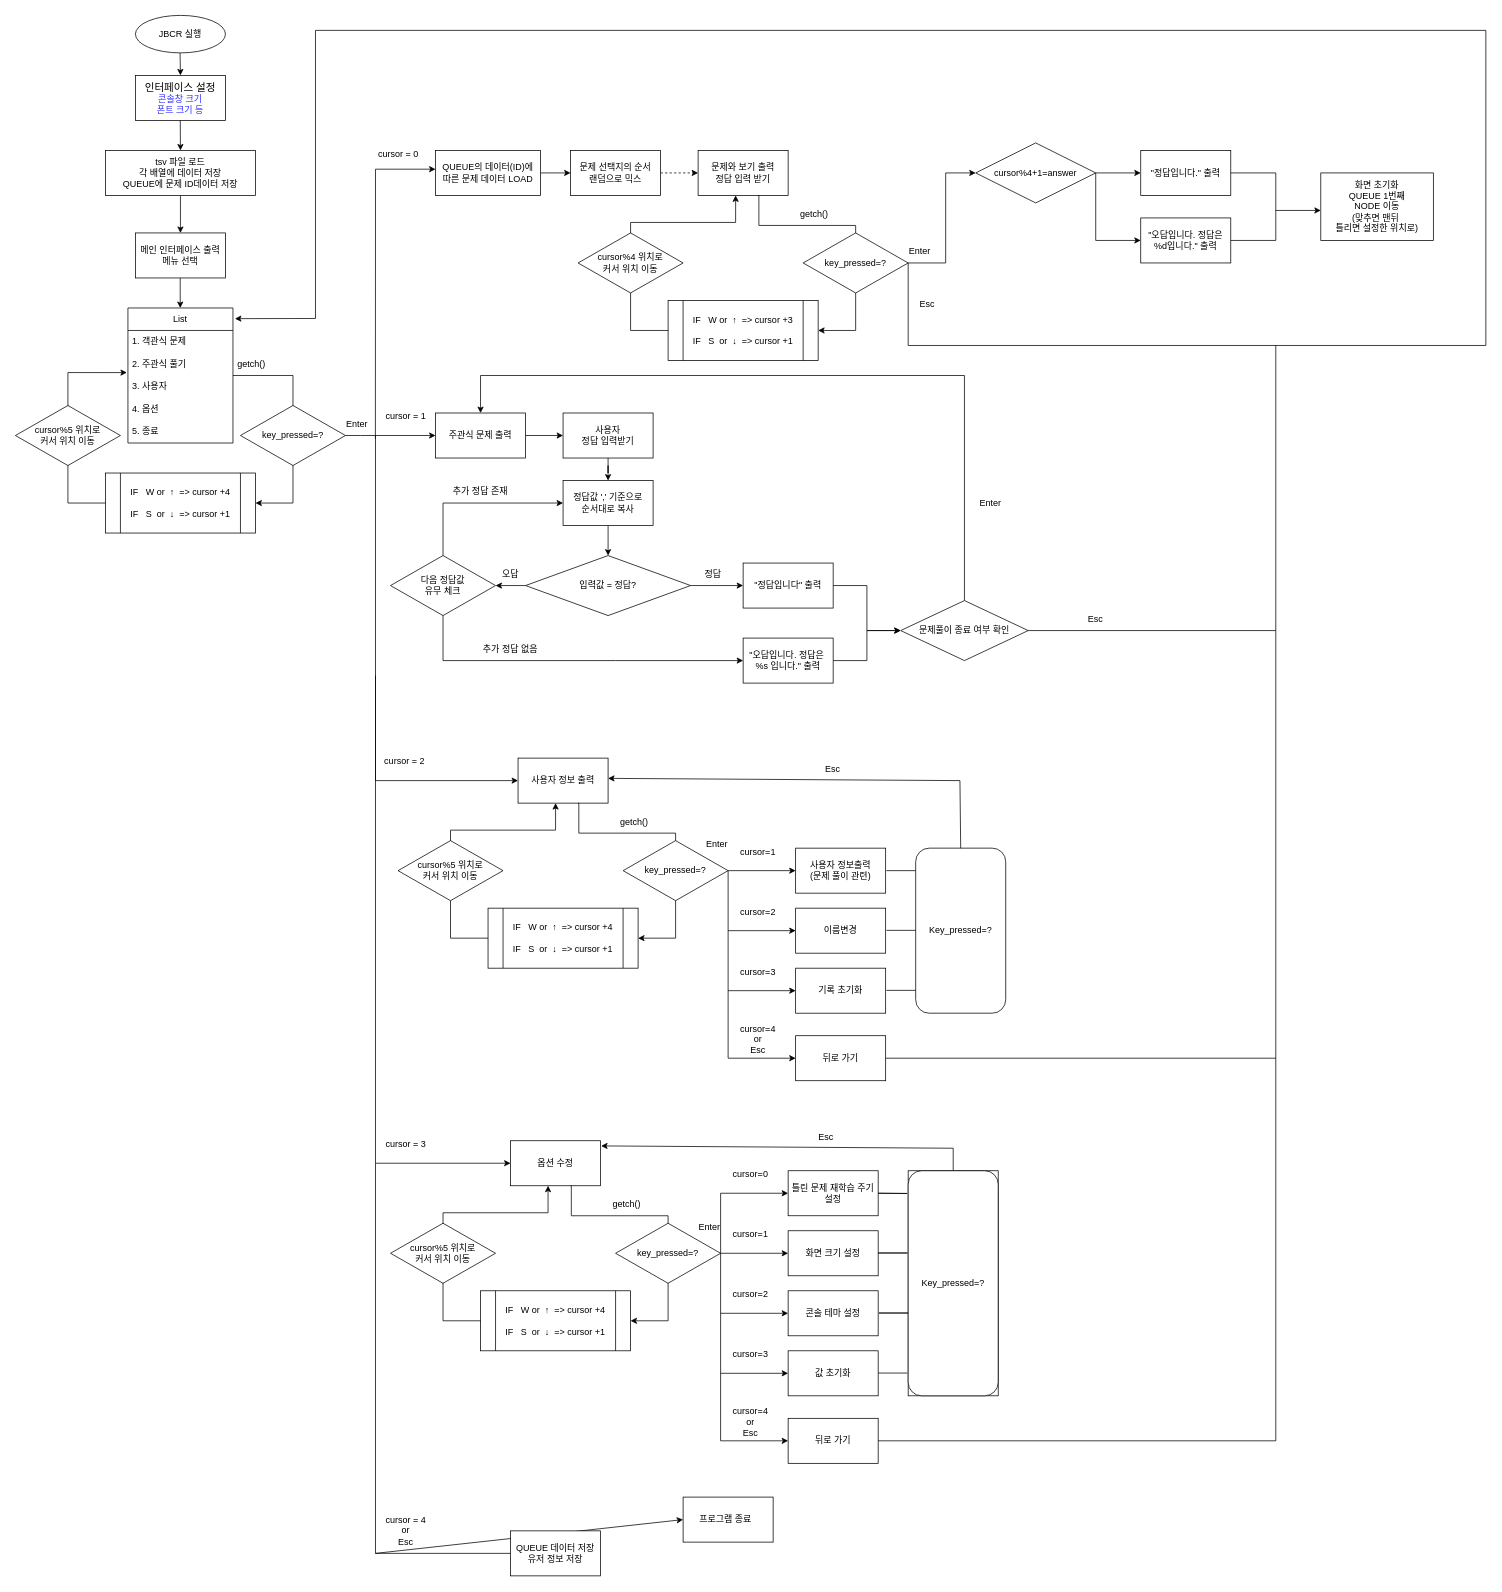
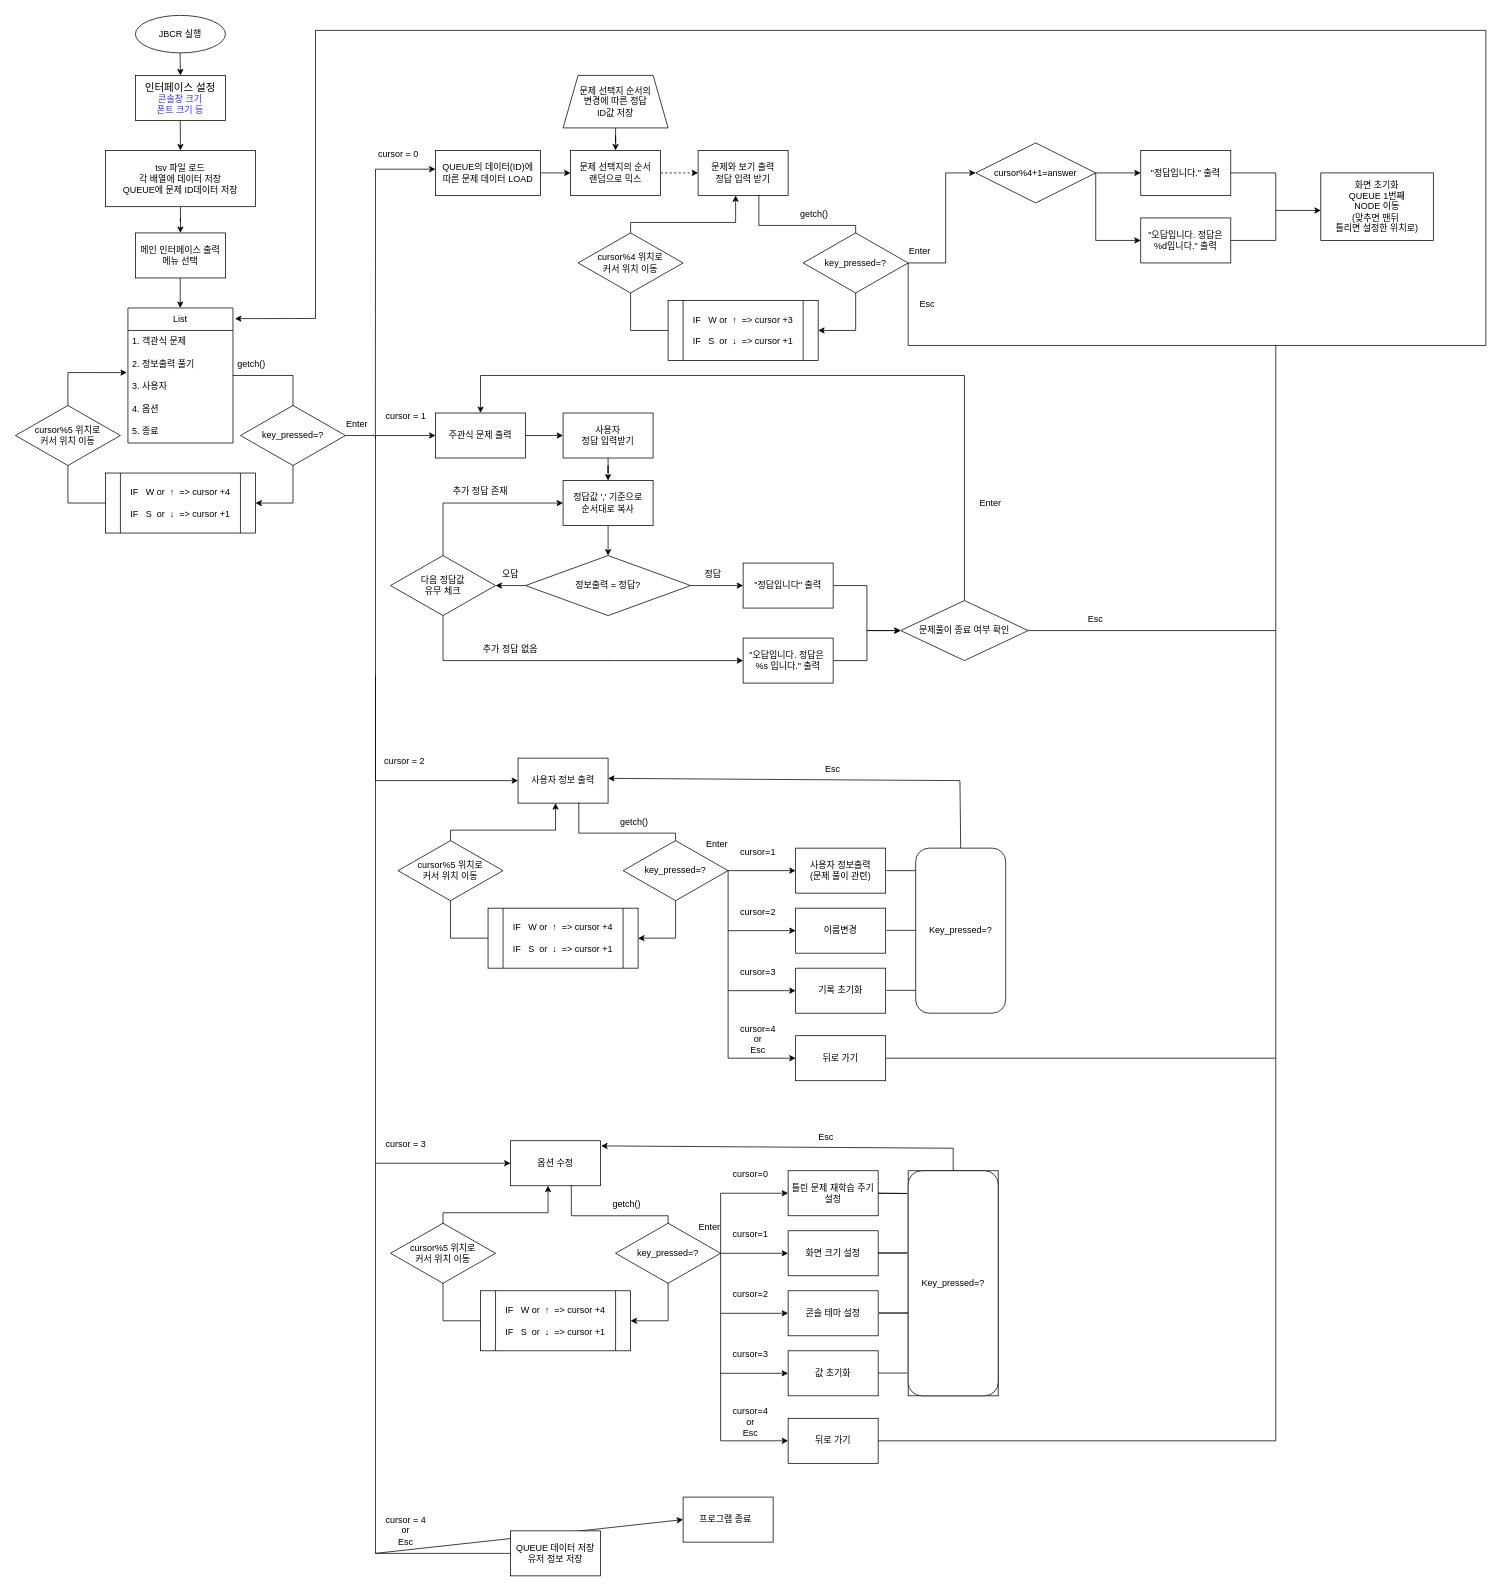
node "문제 선택지 순서의 변경에 따른 정답 ID값 저장": added
edge "문제 선택지 순서의 변경에 따른 정답 ID값 저장" -> "문제 선택지의 순서 랜덤으로 믹스": added
node "tsv 파일 로드 각 배열에 데이터 저장 QUEUE에 문제 ID데이터 저장": size 150x45 -> 150x56
node "2. 주관식 풀기": label "2. 주관식 풀기" -> "2. 정보출력 풀기"
node "입력값 = 정답?": label "입력값 = 정답?" -> "정보출력 = 정답?"
